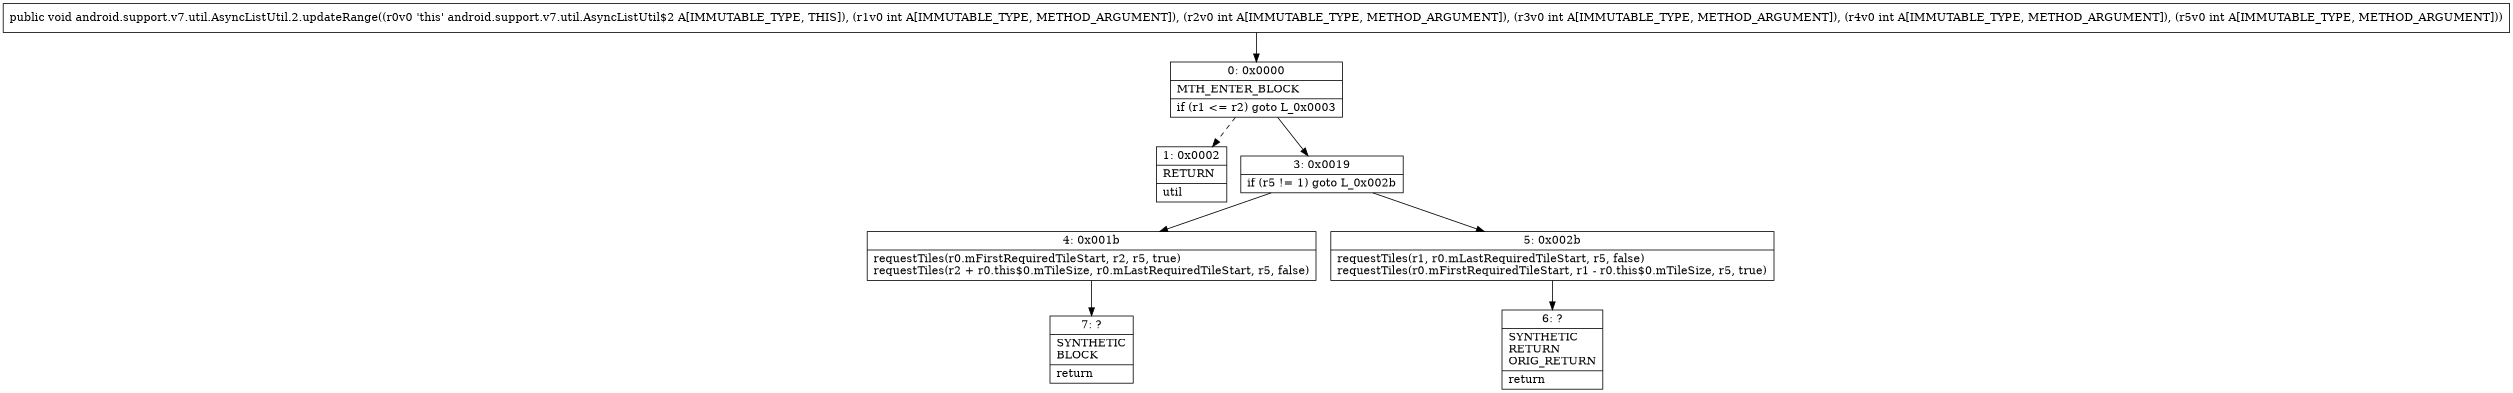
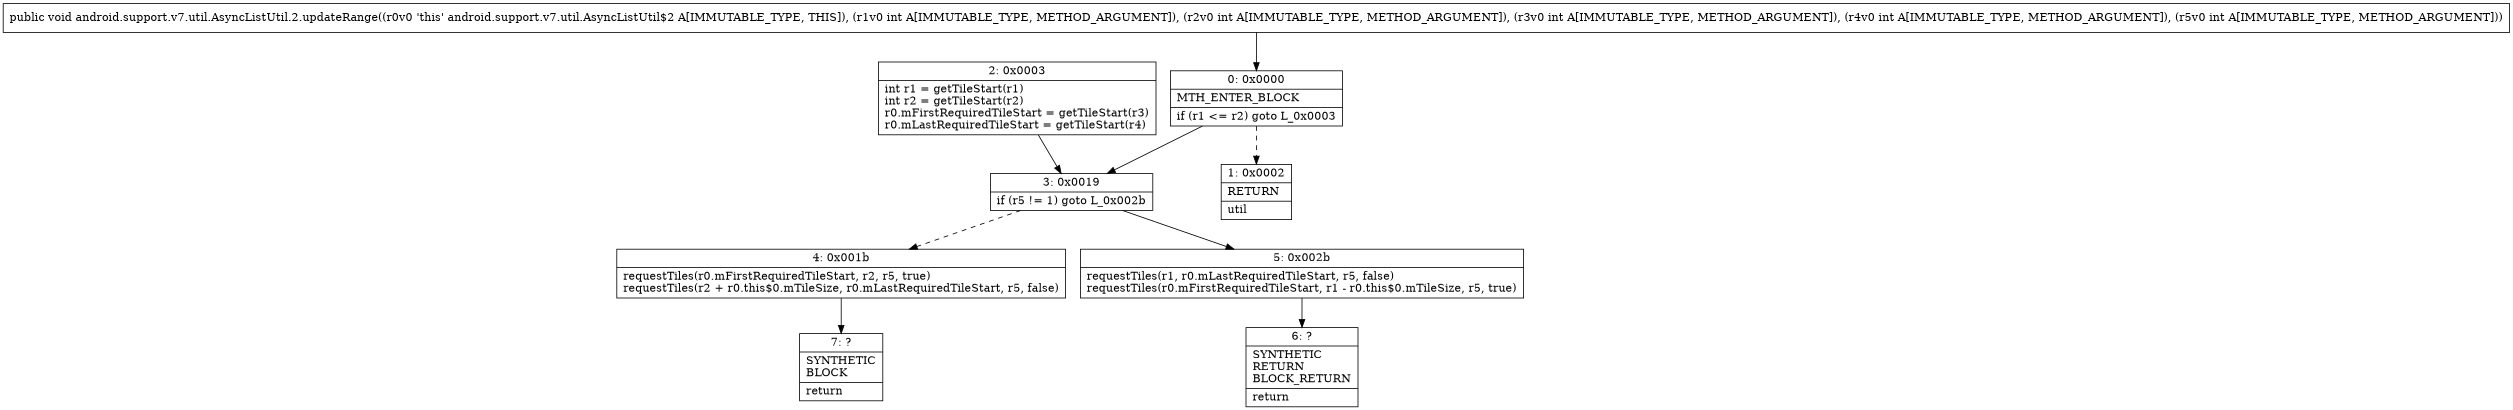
node "2: 0x0003": added
edge "3: 0x0019" -> "4: 0x001b": style solid -> dashed
node "6: ?": text "ORIG_RETURN" -> "BLOCK_RETURN"
